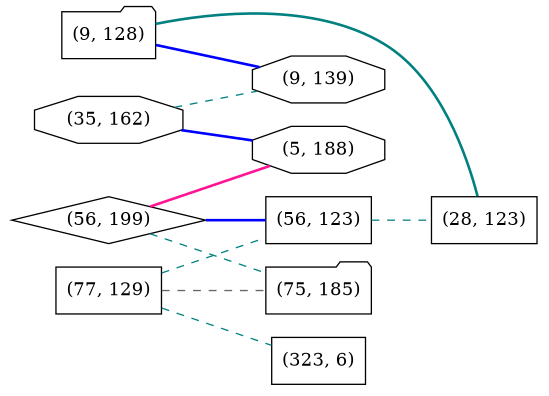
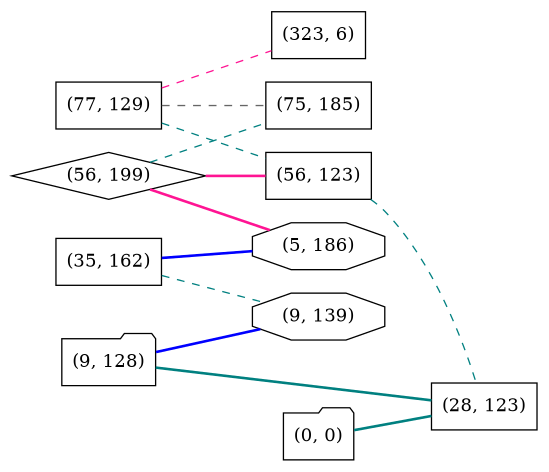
node "(35, 162)": shape octagon -> box
node "(5, 188)": label "(5, 188)" -> "(5, 186)"
edge "(56, 199)" -- "(56, 123)": color blue -> deeppink
node "(75, 185)": shape folder -> box
edge "(77, 129)" -- "(323, 6)": color teal -> deeppink
node "(0, 0)": added
